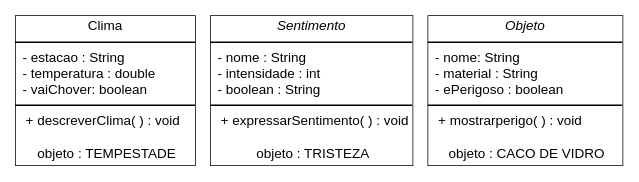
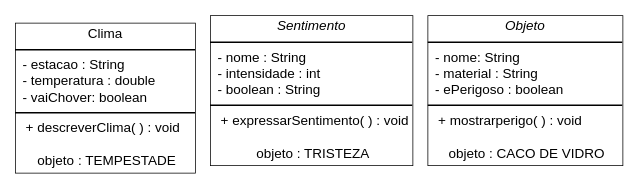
node "Clima - estacao : String - temperatura : double - vaiChover: boolean + descreverClima( ) : void objeto : TEMPESTADE": moved (105, 90) -> (105, 98)
